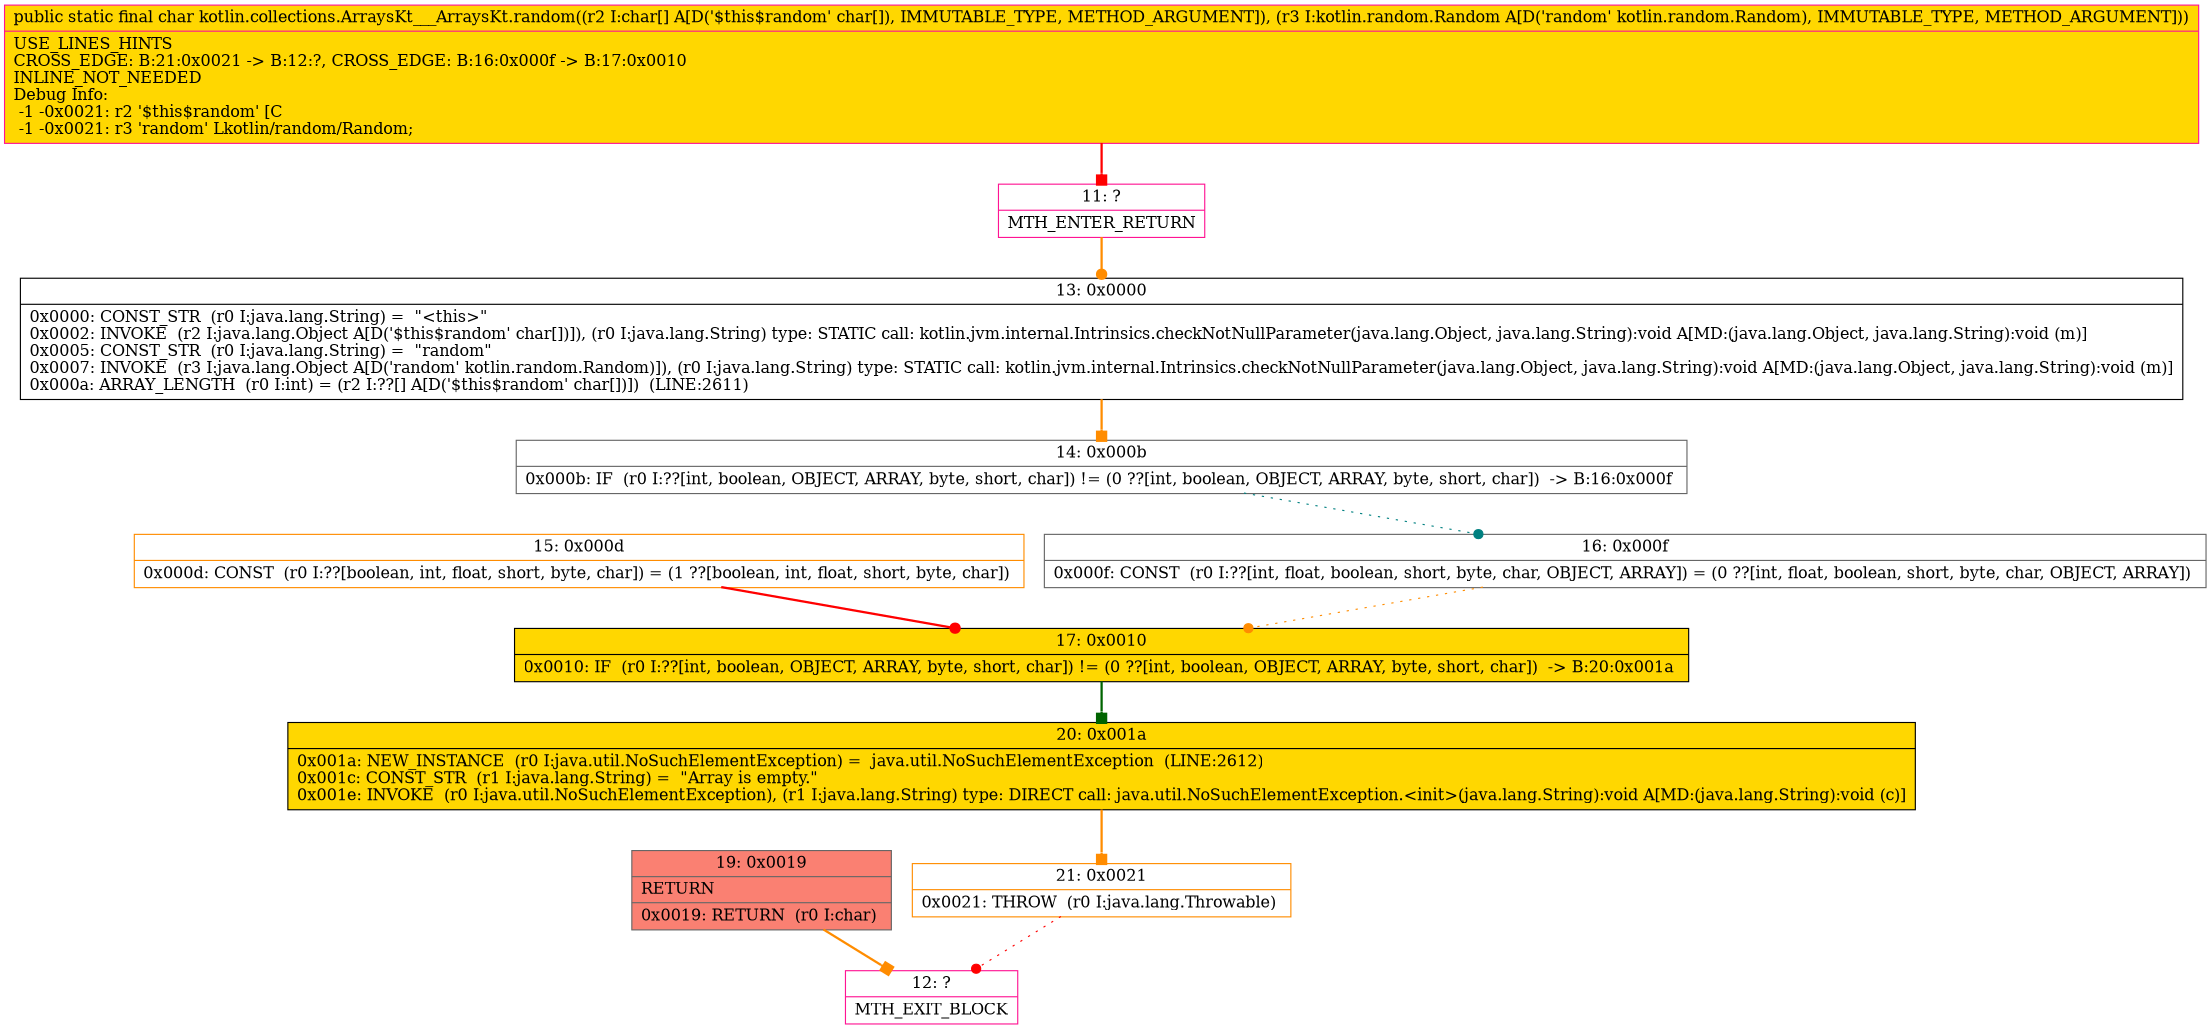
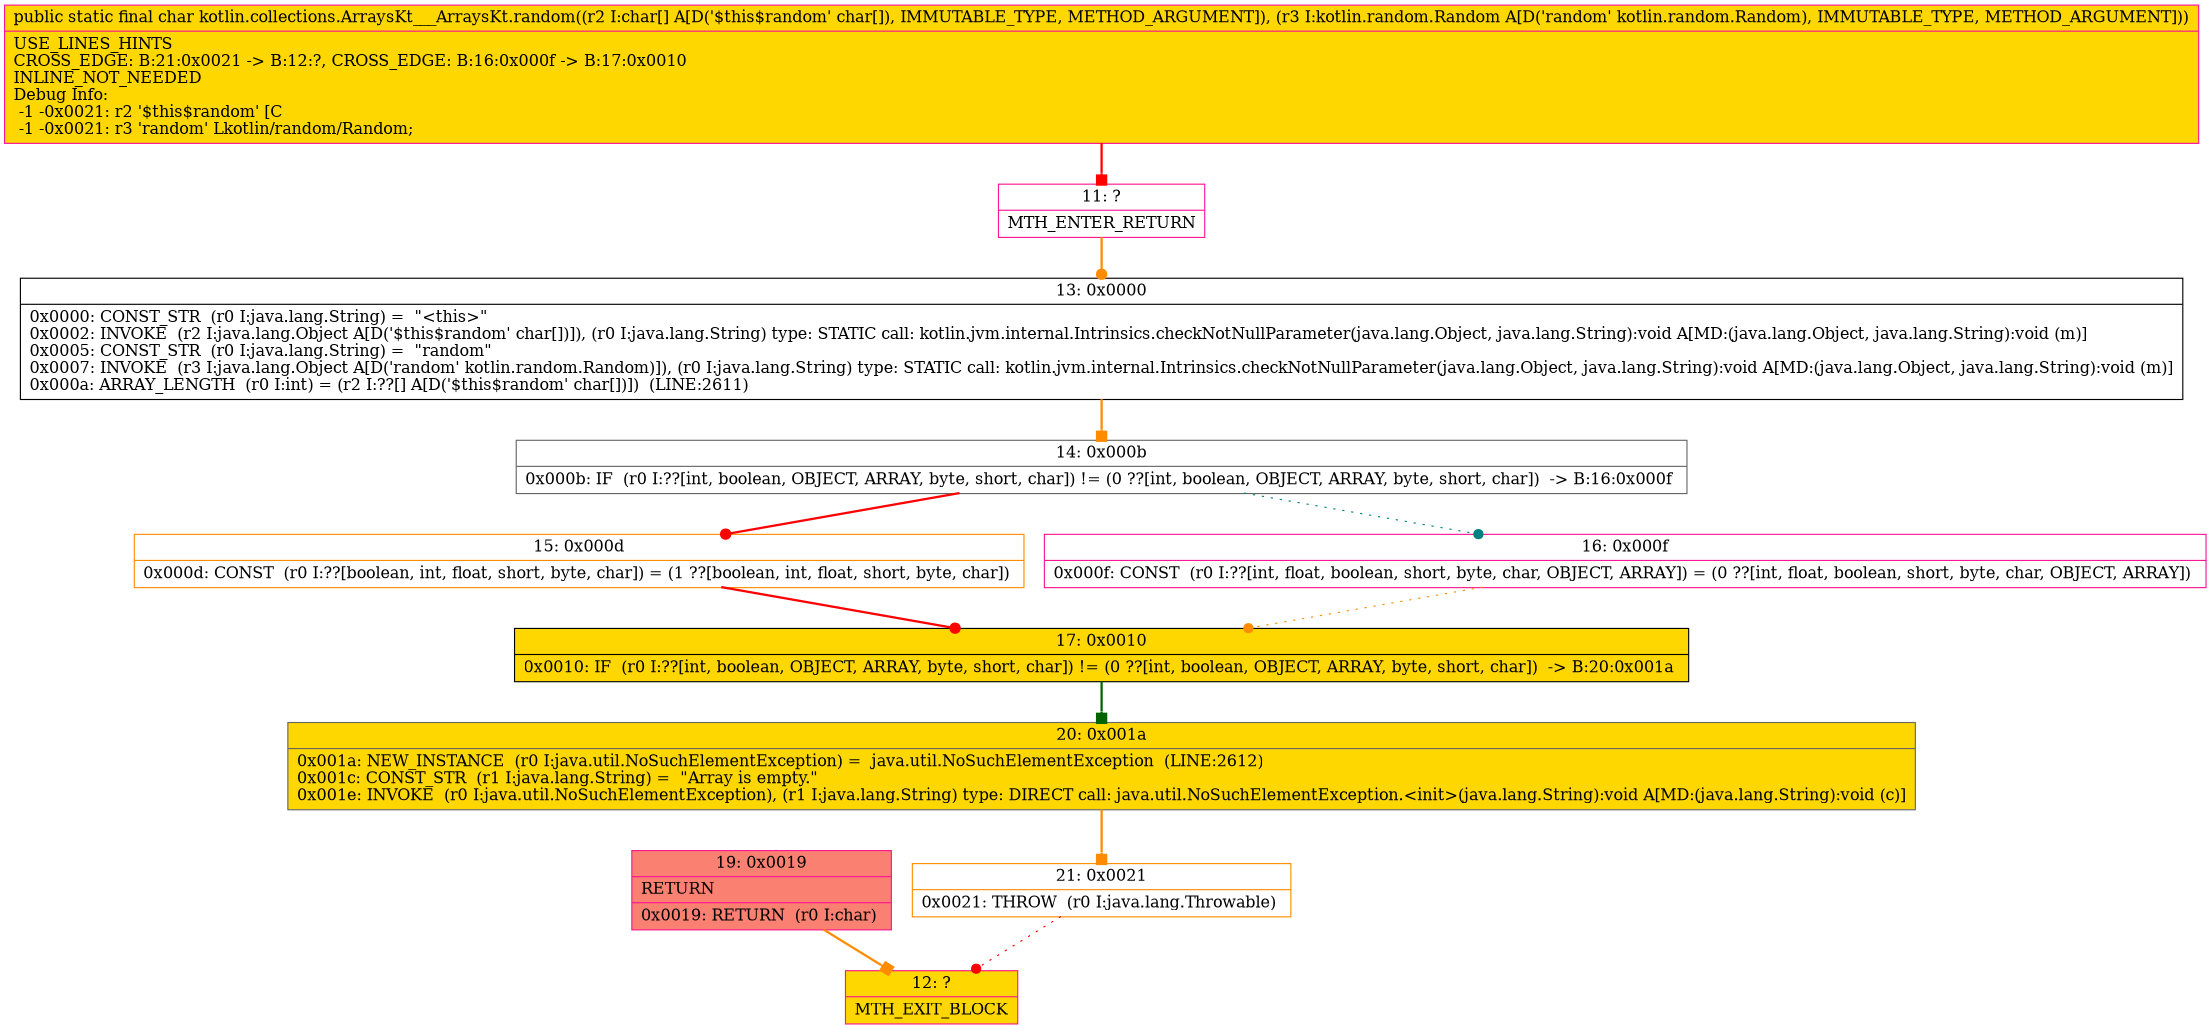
edge "14: 0x000b" -> "15: 0x000d": added
node "16: 0x000f": color gray40 -> deeppink
node "20: 0x001a": color black -> gray40
node "19: 0x0019": color gray40 -> deeppink
node "12: ?": fillcolor white -> gold
